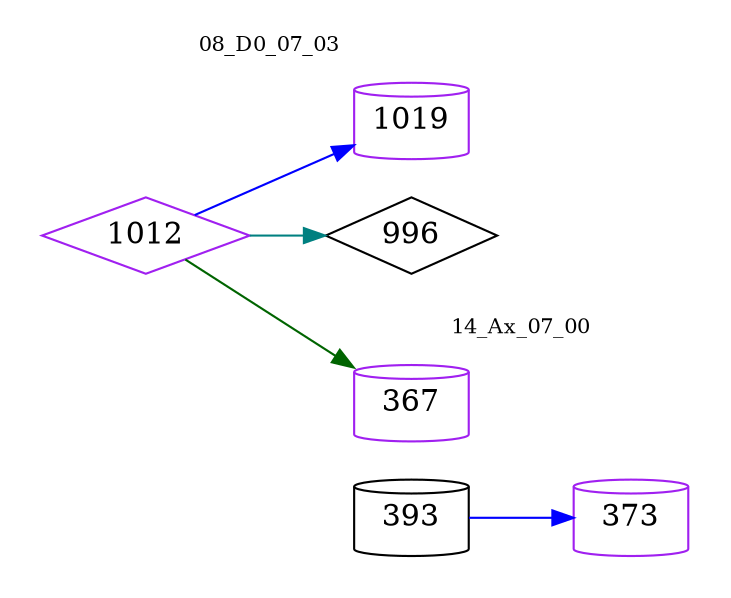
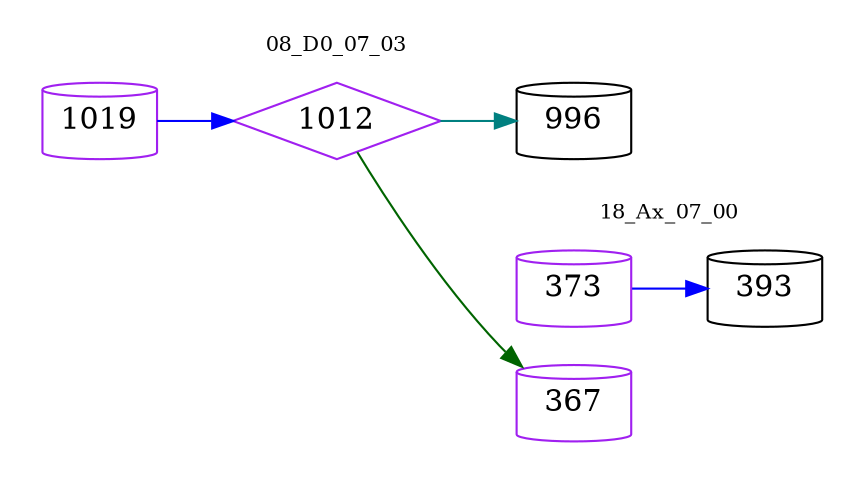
edge "1012" -> "1019": reversed
node "996": shape diamond -> cylinder
cluster "14_Ax_07_00": label "14_Ax_07_00" -> "18_Ax_07_00"
edge "393" -> "373": reversed
